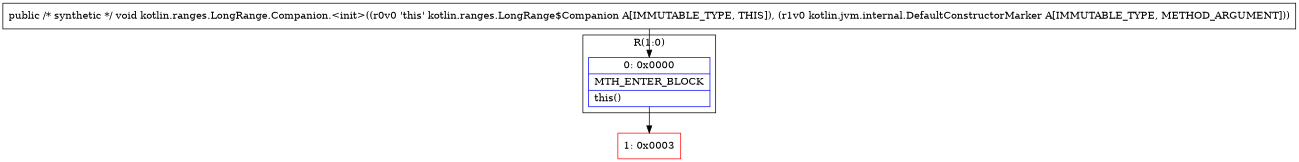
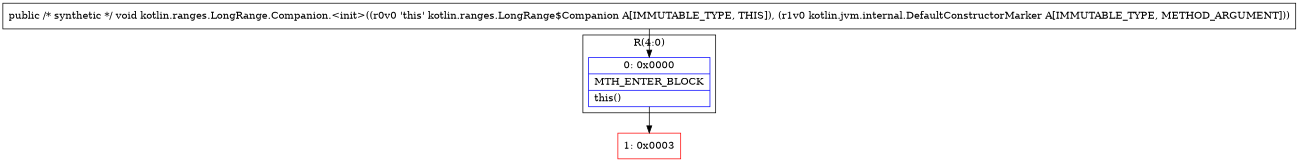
cluster "R(1:0)": label "R(1:0)" -> "R(4:0)"
